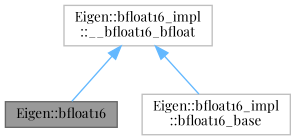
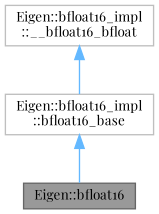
edge "Eigen::bfloat16" -> "Eigen::bfloat16_impl ::__bfloat16_bfloat": now "Eigen::bfloat16" -> "Eigen::bfloat16_impl ::bfloat16_base"
